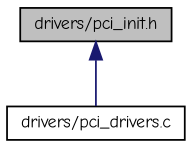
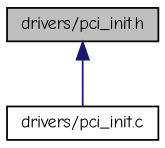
node "drivers/pci_drivers.c": label "drivers/pci_drivers.c" -> "drivers/pci_init.c"
